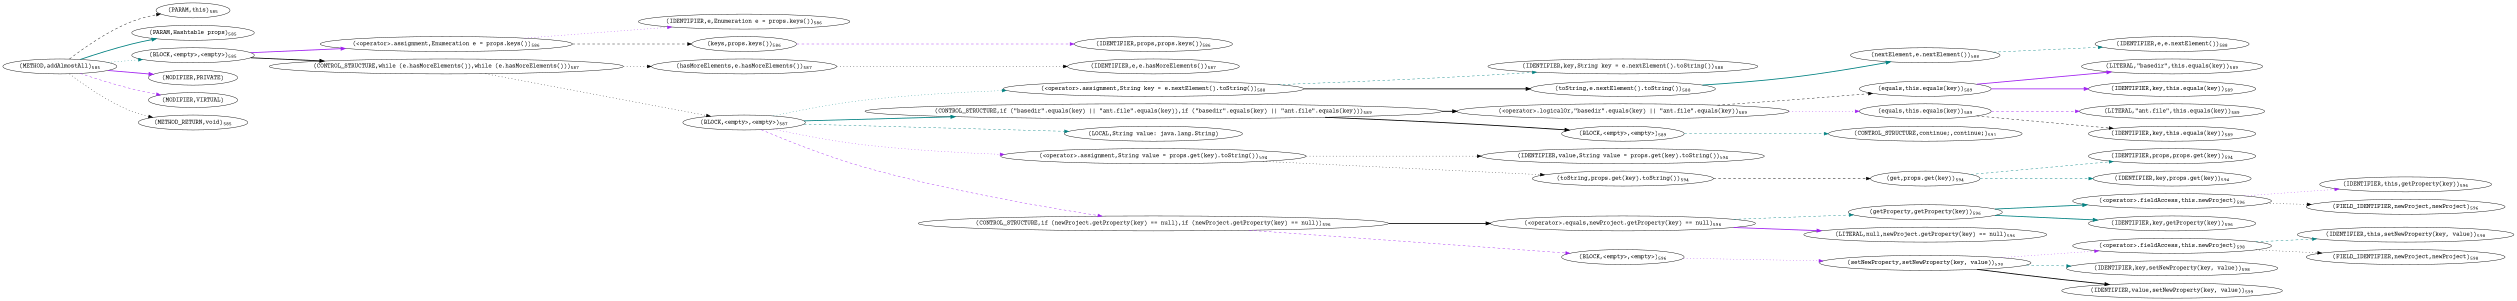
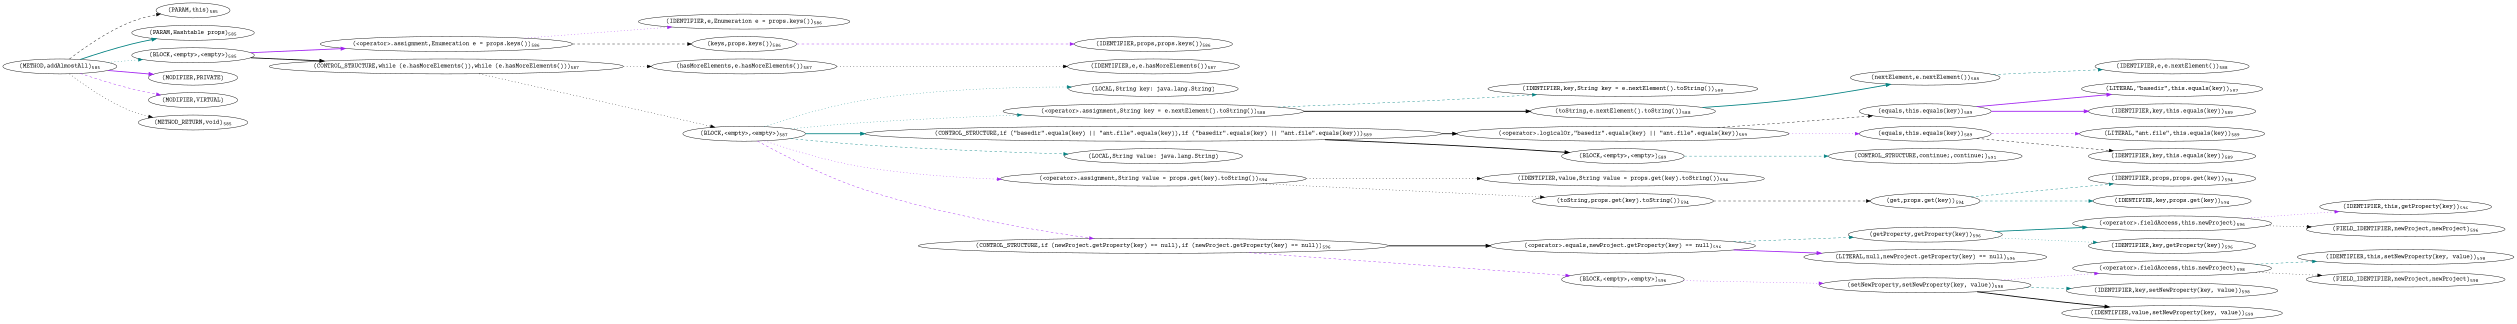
node "(LOCAL,String key: java.lang.String)": added
edge "(getProperty,getProperty(key))" -> "(IDENTIFIER,key,getProperty(key))": style bold -> dotted
